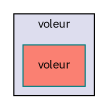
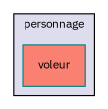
cluster "voleur": label "voleur" -> "personnage"
